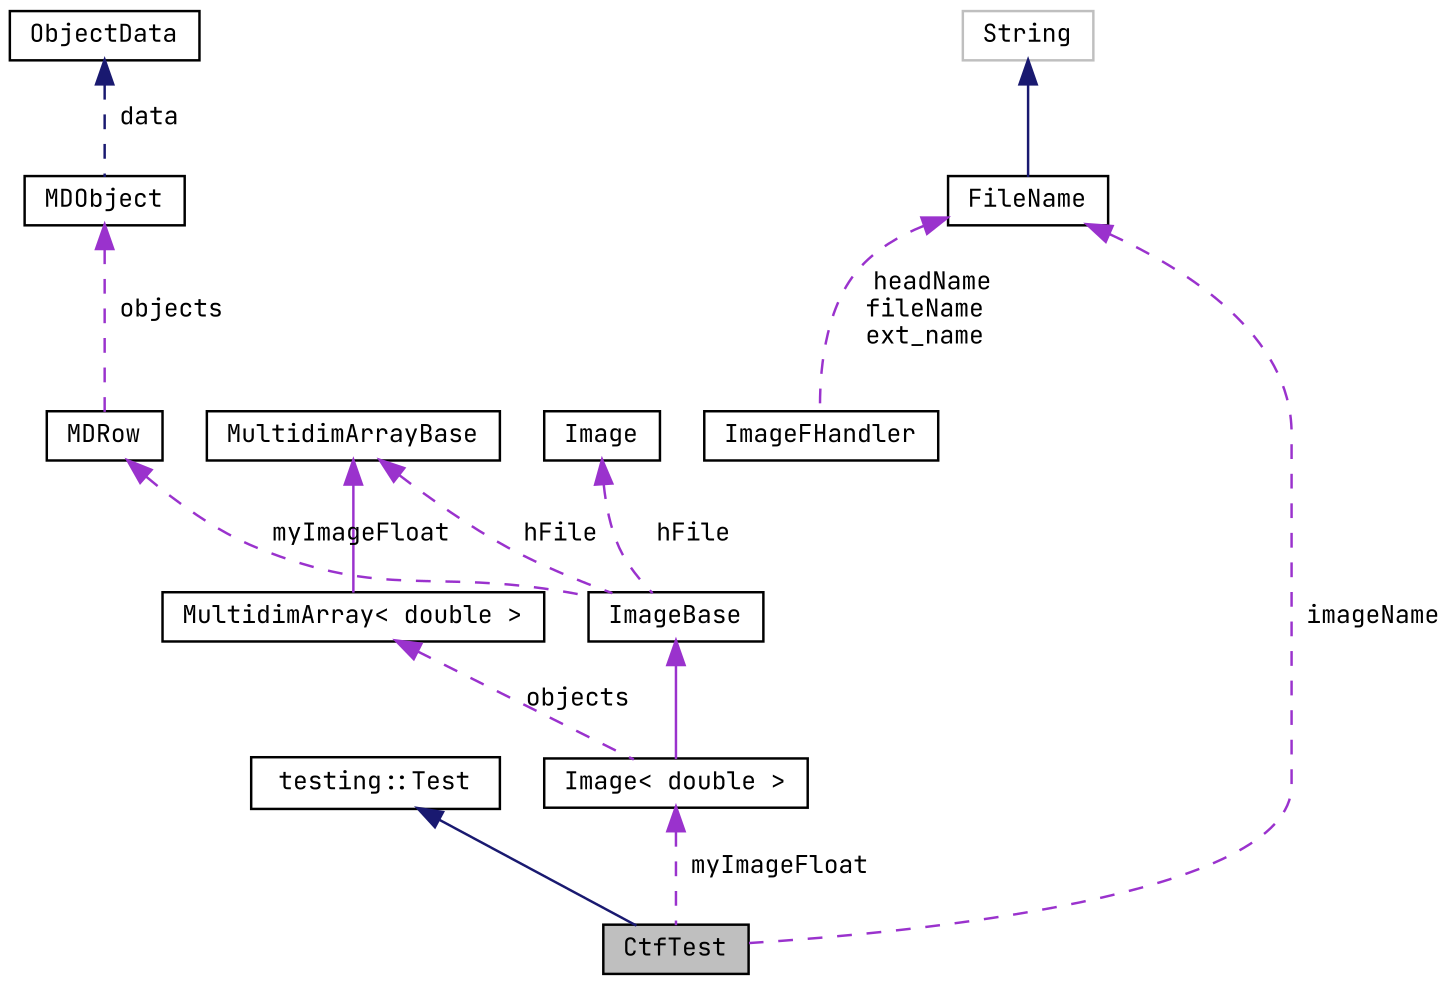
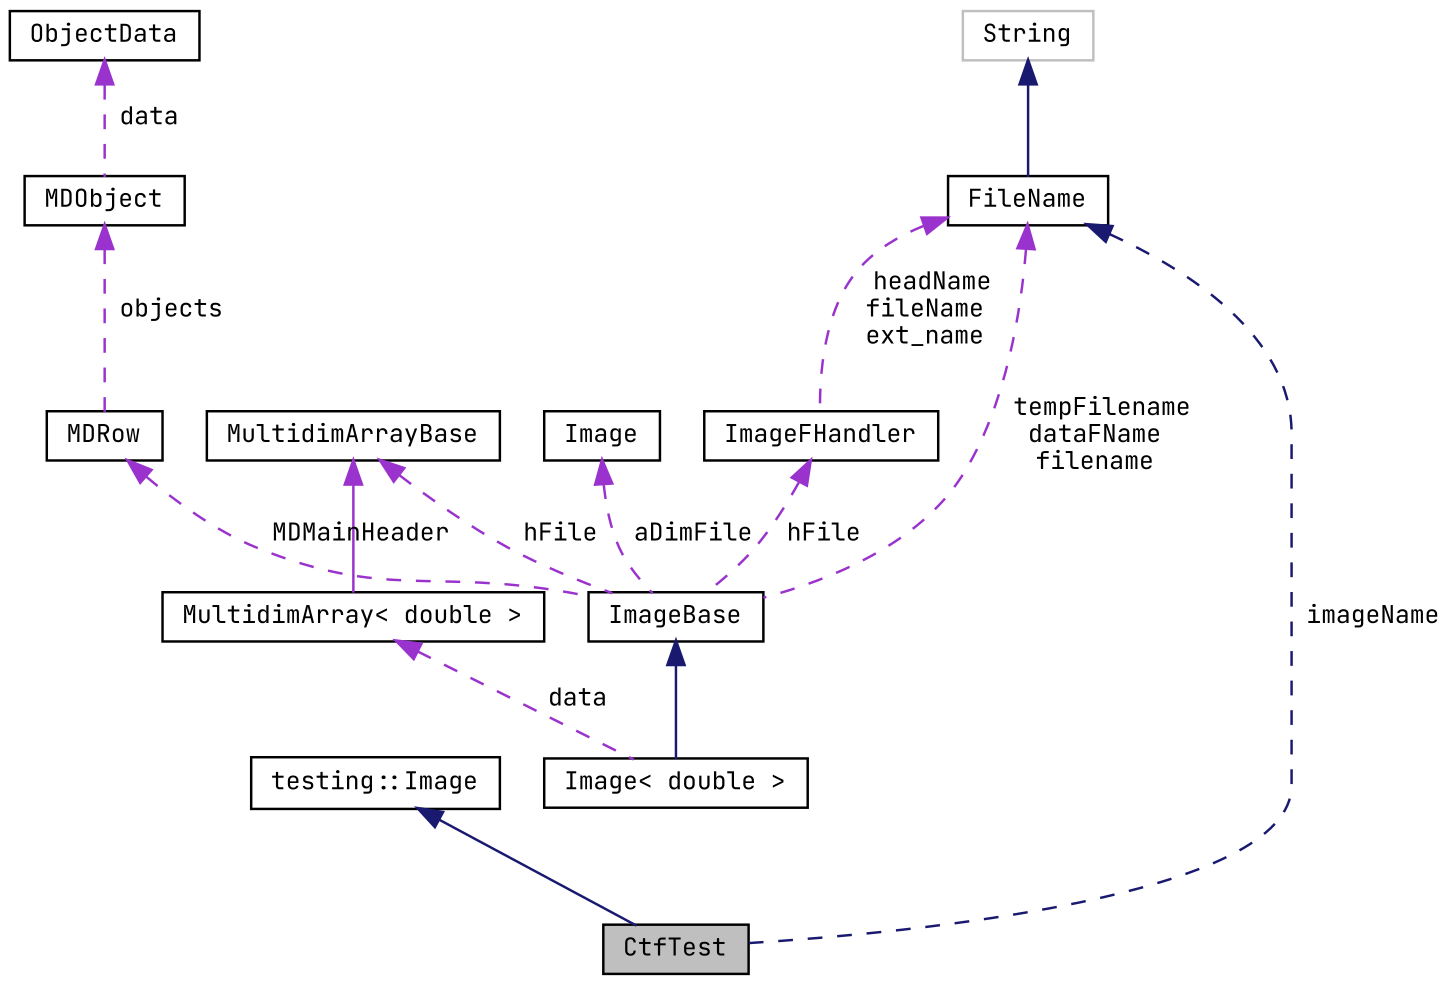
edge "MDObject" -> "ObjectData": color midnightblue -> darkorchid3
edge "ImageBase" -> "FileName": added, label "tempFilename dataFName filename"
edge "ImageBase" -> "MDRow": label " myImageFloat" -> " MDMainHeader"
edge "ImageBase" -> "Image": label " hFile" -> " aDimFile"
edge "ImageBase" -> "ImageFHandler": added, label "hFile"
edge "Image< double >" -> "MultidimArray< double >": label " objects" -> " data"
edge "Image< double >" -> "ImageBase": color darkorchid3 -> midnightblue
edge "CtfTest" -> "FileName": color darkorchid3 -> midnightblue
node "testing::Test": label "testing::Test" -> "testing::Image"
edge "CtfTest" -> "Image< double >": removed, label "myImageFloat"
